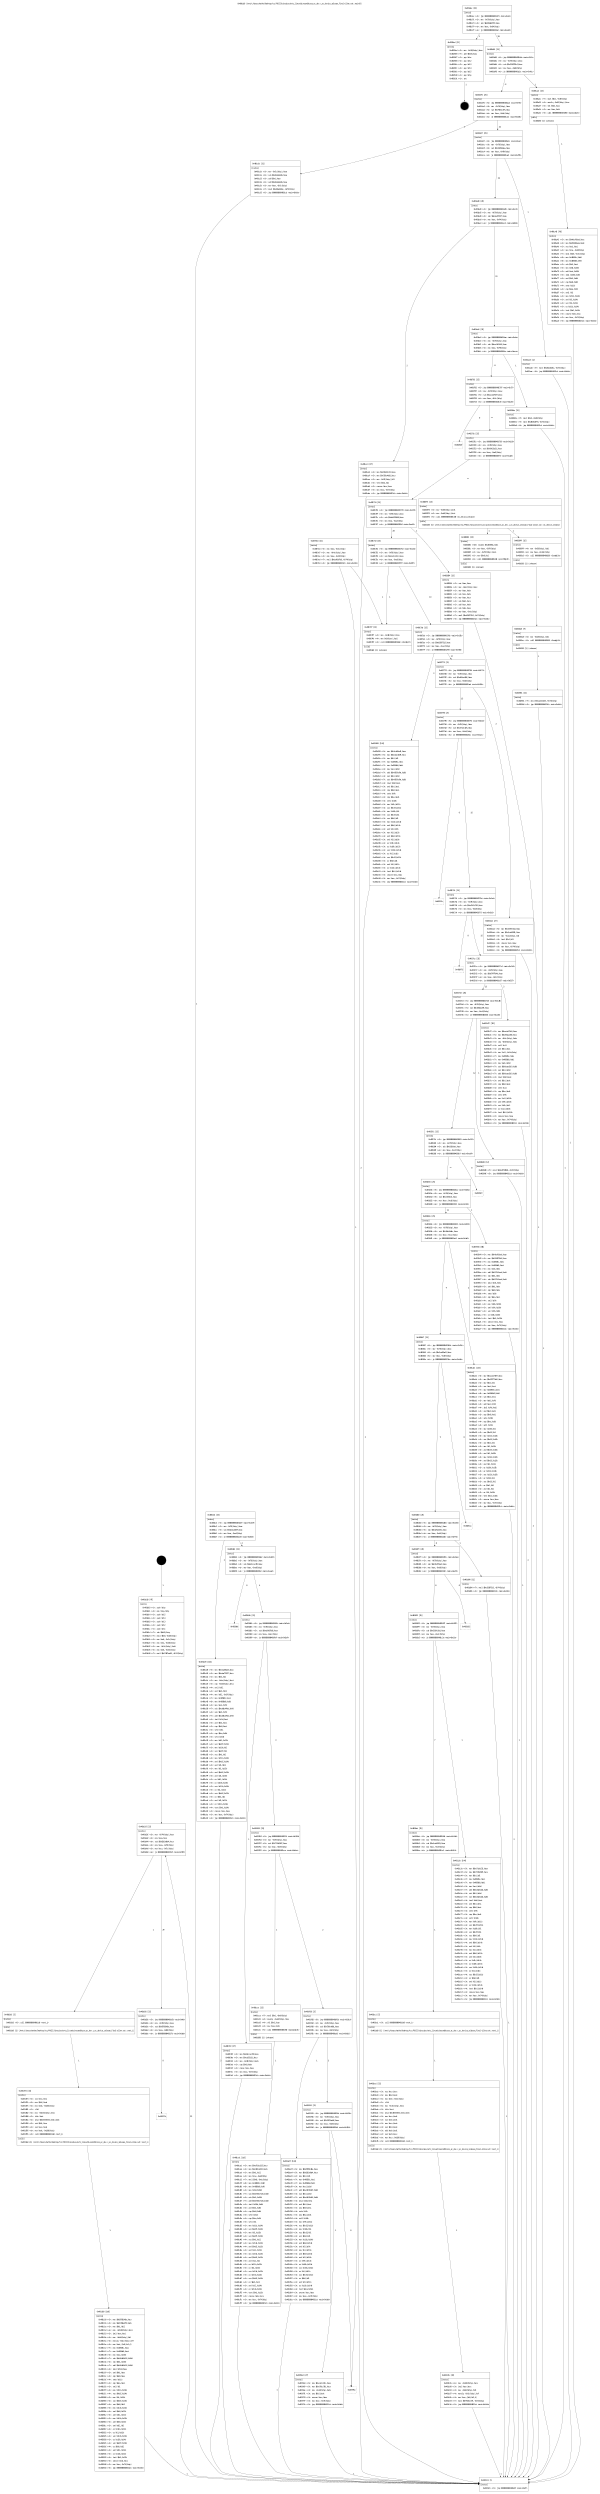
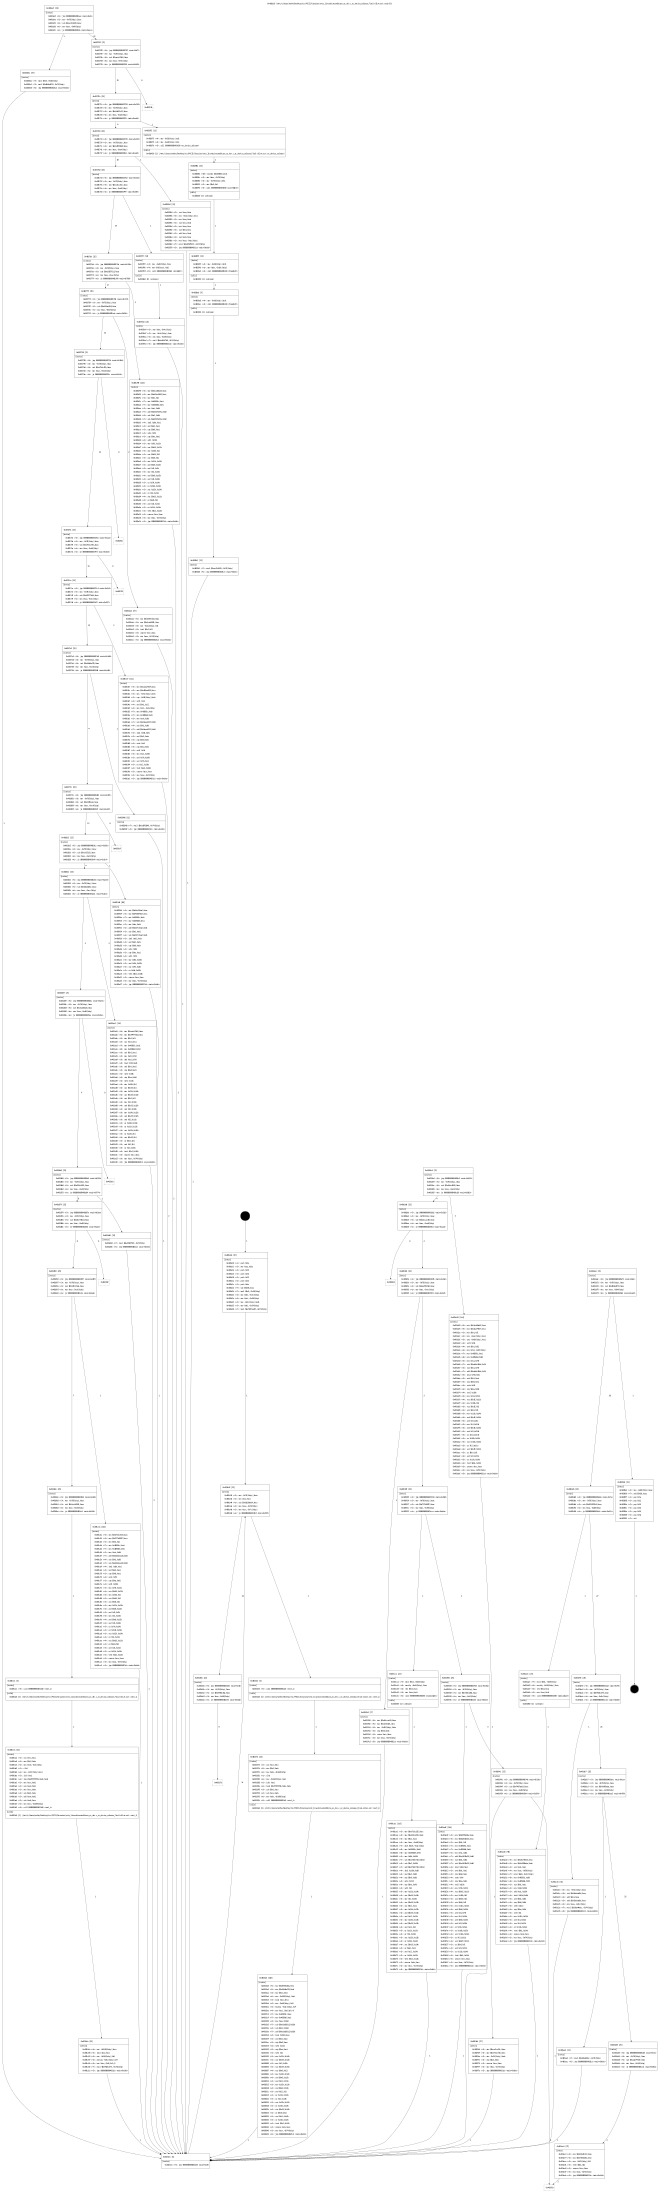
edge "0x4016d0 [25]" -> "0x4016e9 [25]": removed, label "23"
edge "0x402075 [13]" -> "0x402099 [15]": now "0x402082 [23]" -> "0x402099 [15]"
edge "0x4019a4 [21]" -> "0x401997 [13]": reversed
